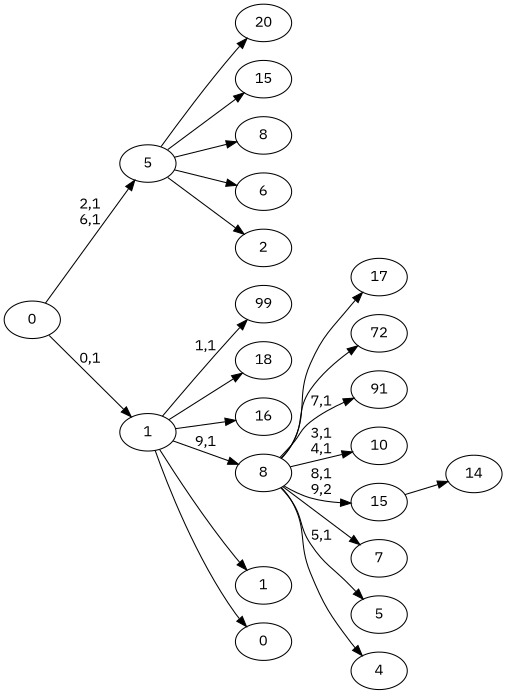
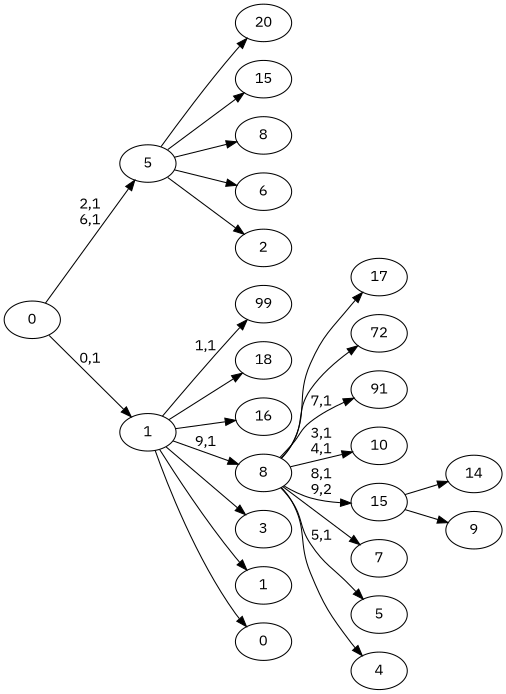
node "3": added
node "9": added
